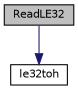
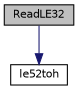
node "le32toh": label "le32toh" -> "le52toh"
